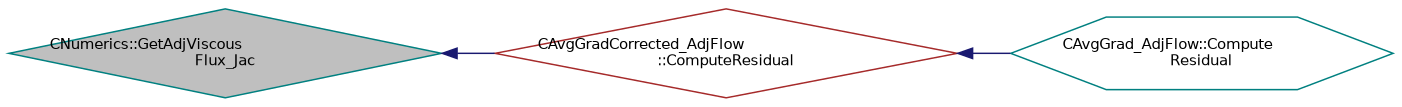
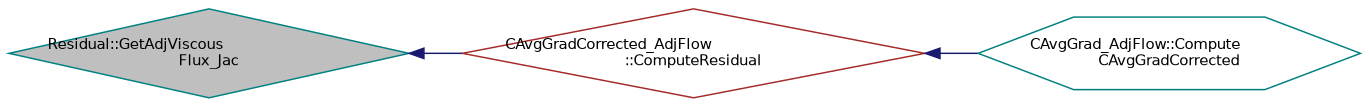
node "CNumerics::GetAdjViscous Flux_Jac": label "CNumerics::GetAdjViscous Flux_Jac" -> "Residual::GetAdjViscous Flux_Jac"
node "CAvgGrad_AdjFlow::Compute Residual": label "CAvgGrad_AdjFlow::Compute Residual" -> "CAvgGrad_AdjFlow::Compute CAvgGradCorrected"
